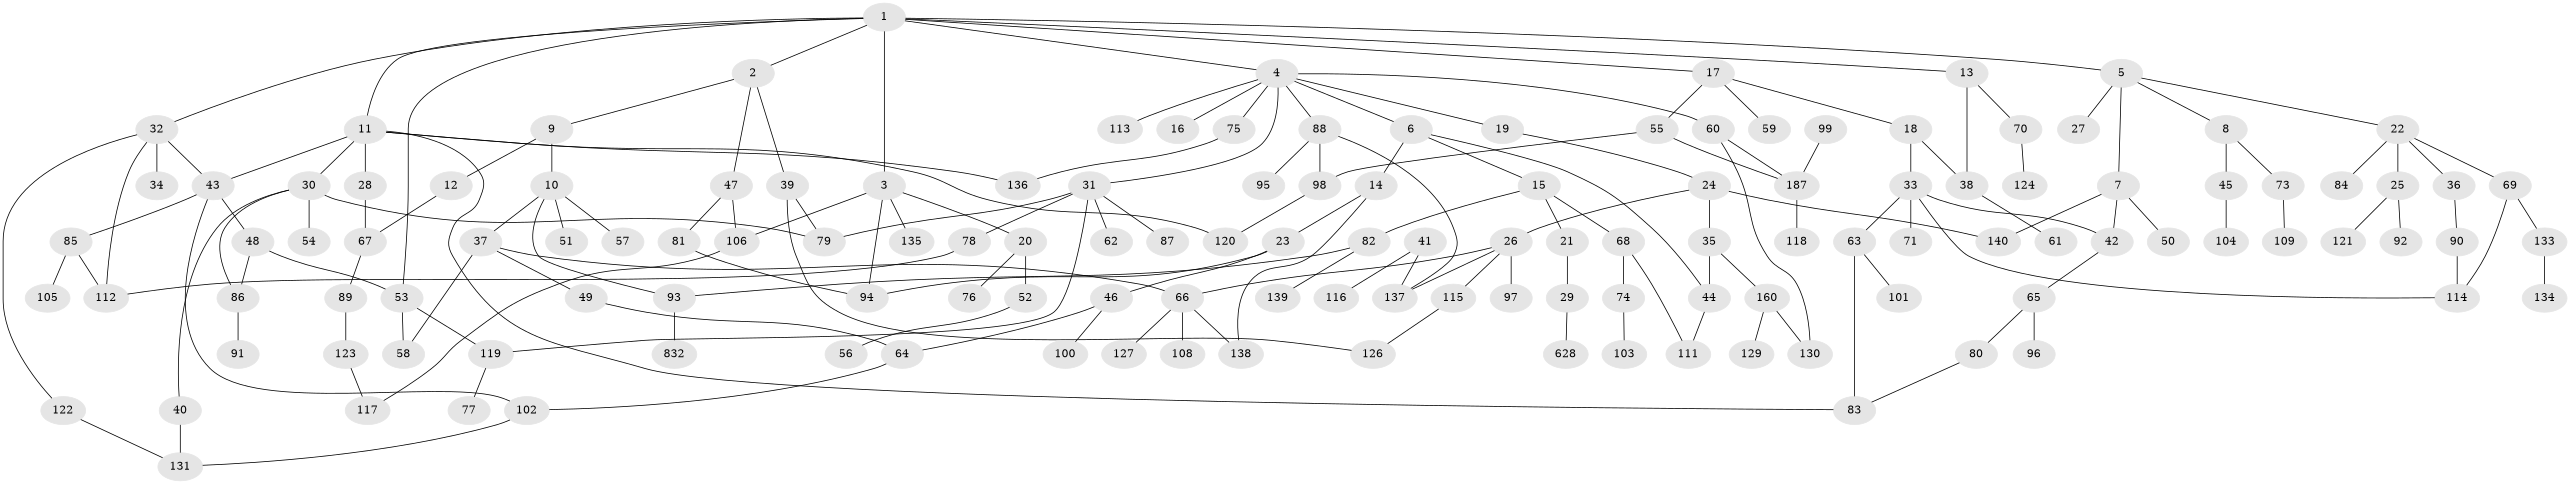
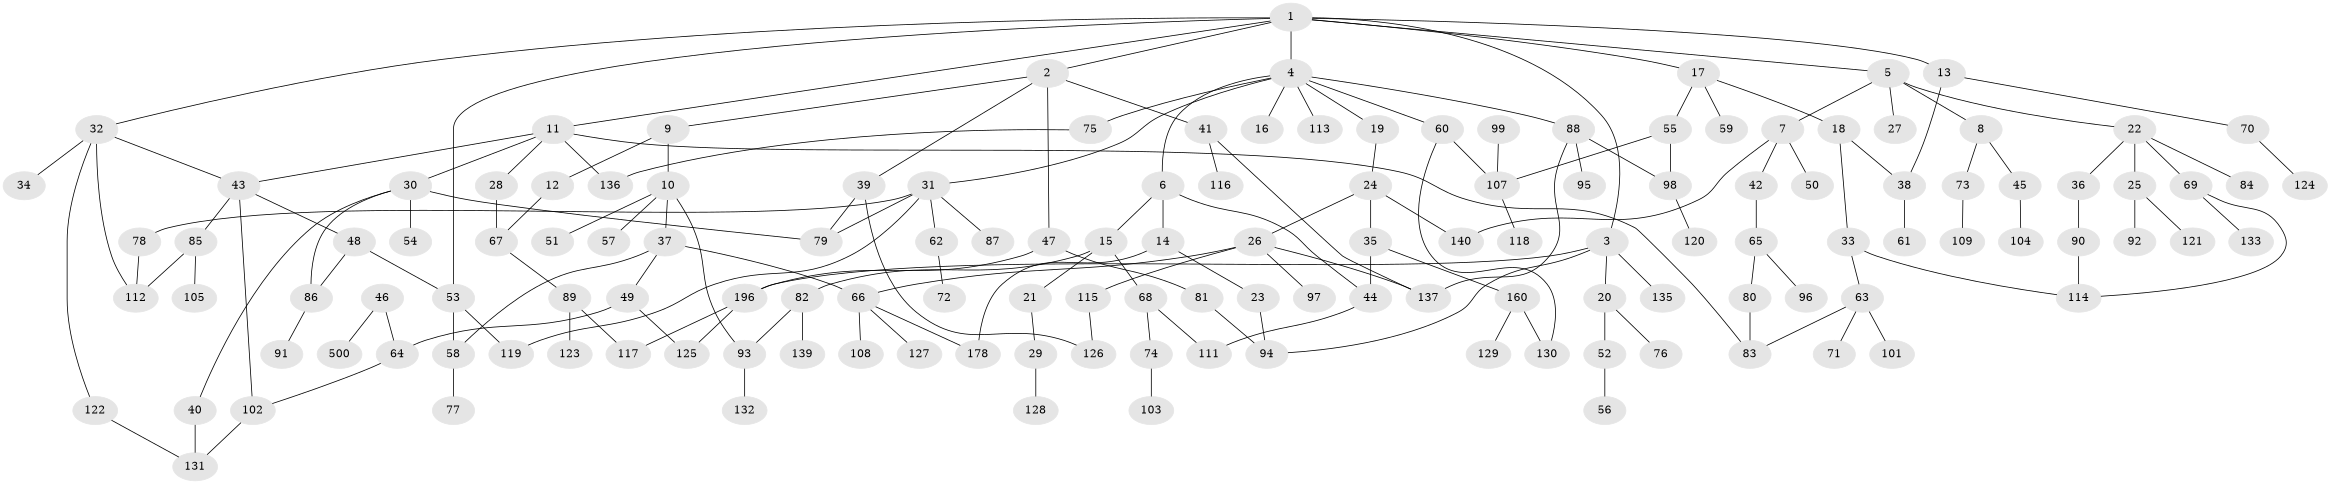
edge "2" -- "41": added
edge "11" -- "120": removed
node "187": label "187" -> "107"
edge "33" -- "42": removed
edge "33" -- "71": now "63" -- "71"
node "106": label "106" -> "196"
edge "23" -- "46": removed
node "72": added
node "134": removed
node "832": label "832" -> "132"
node "125": added
node "100": label "100" -> "500"
node "138": label "138" -> "178"
node "628": label "628" -> "128"
edge "123" -- "117": now "89" -- "117"
edge "119" -- "77": now "58" -- "77"
